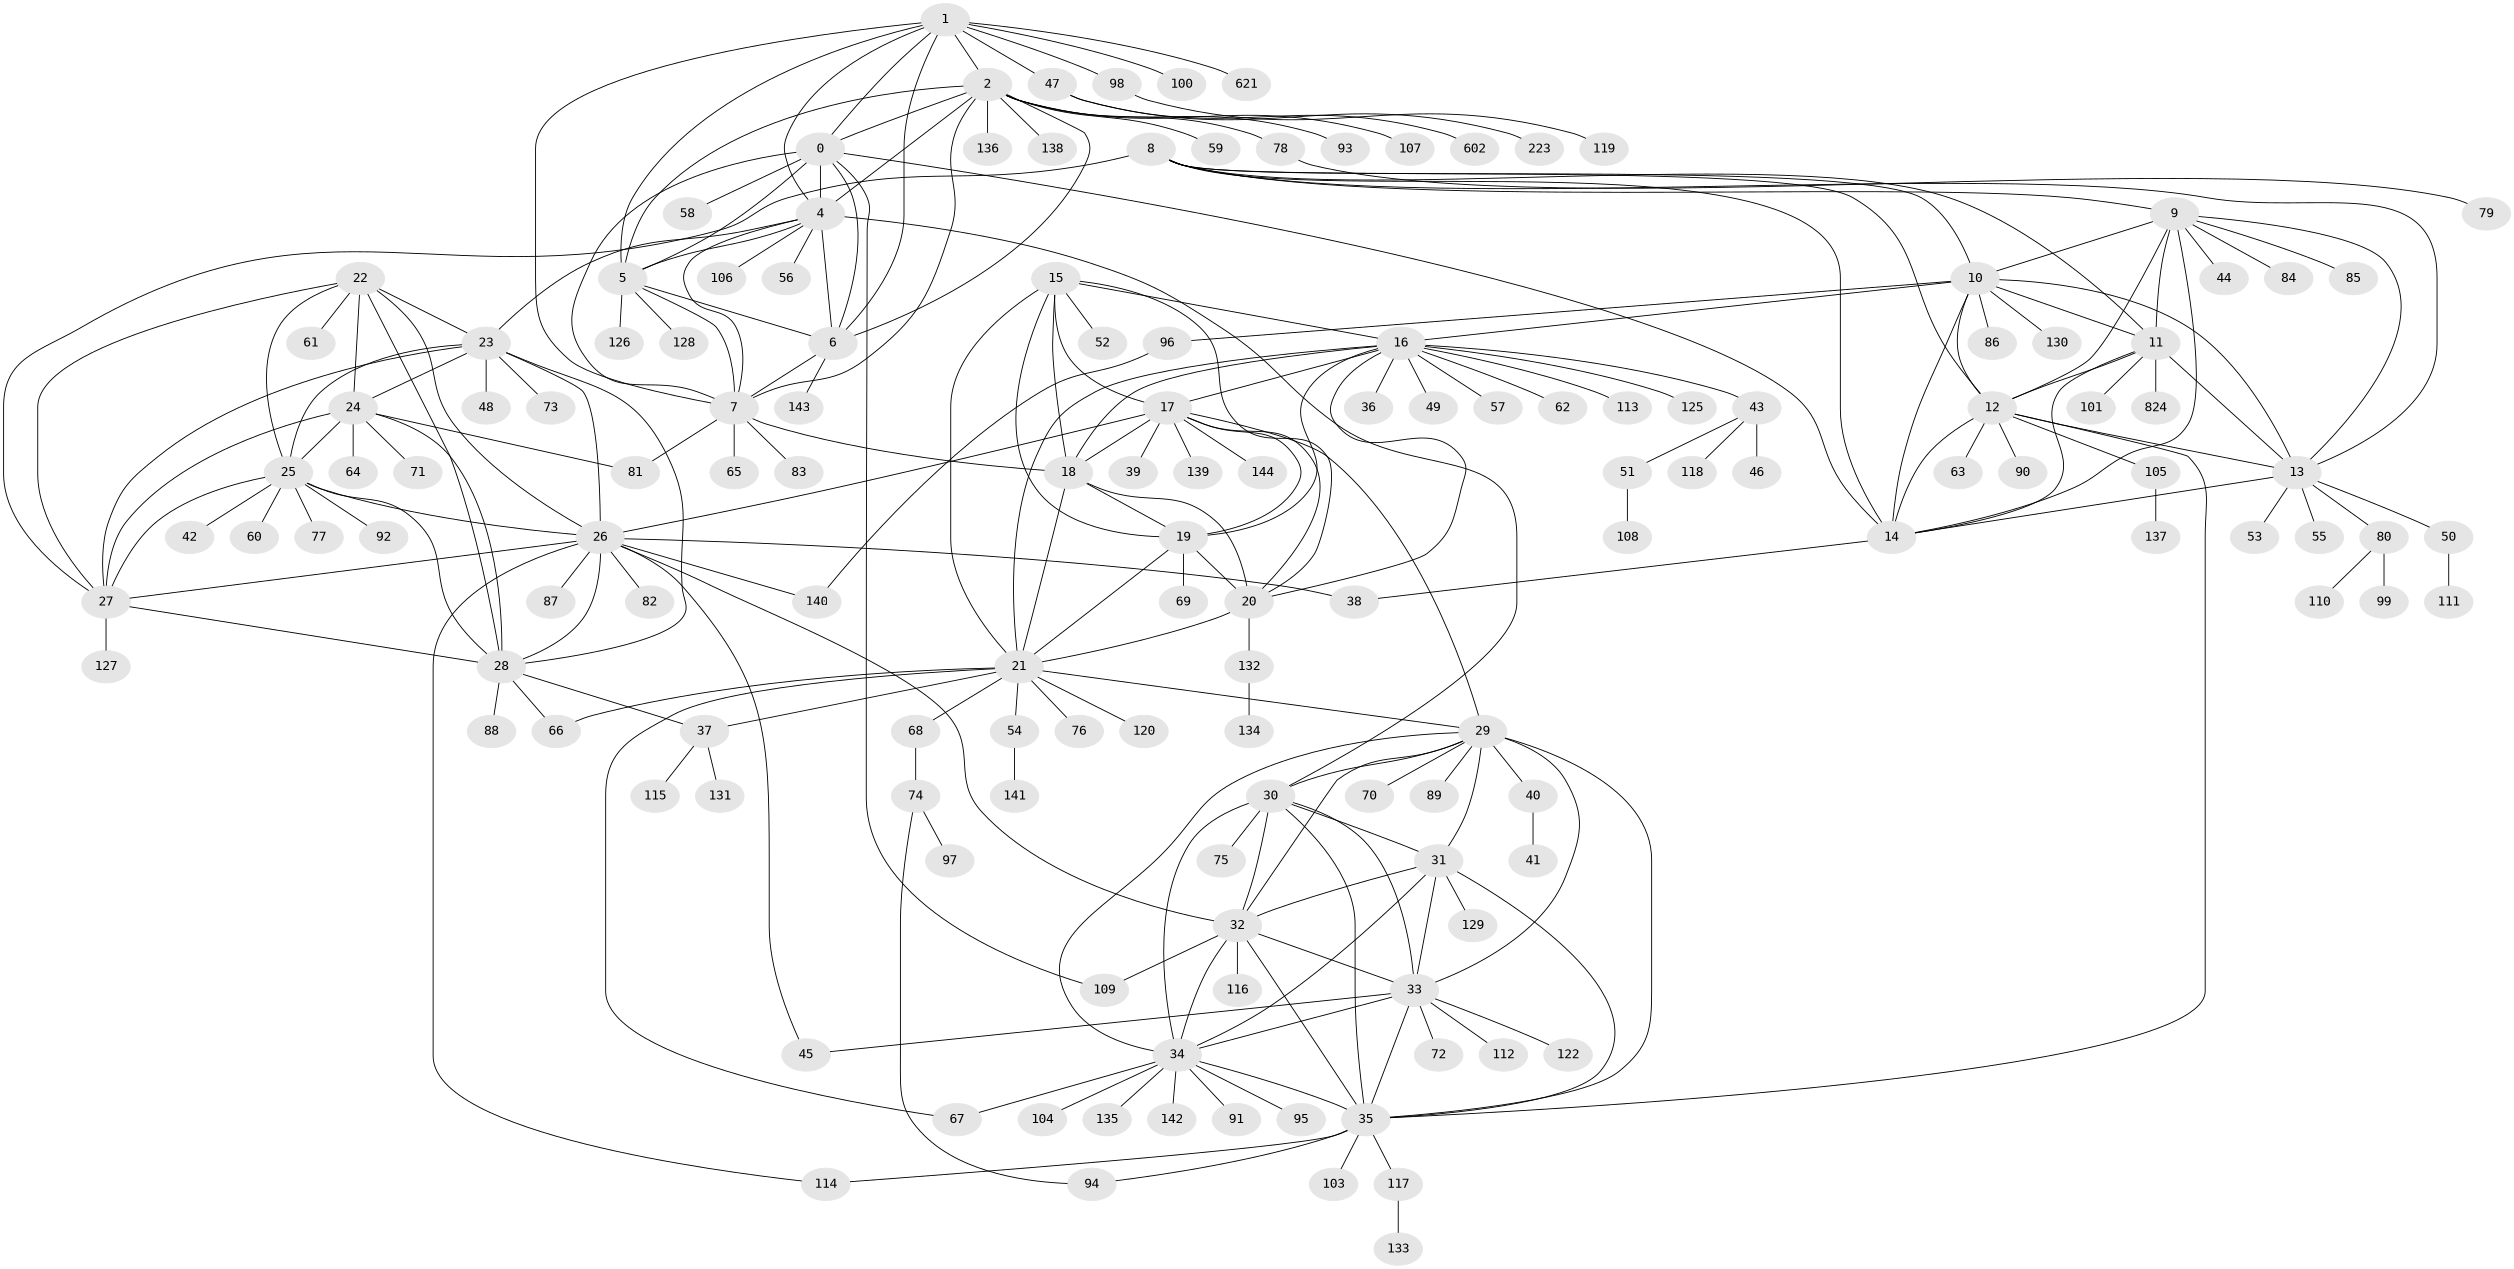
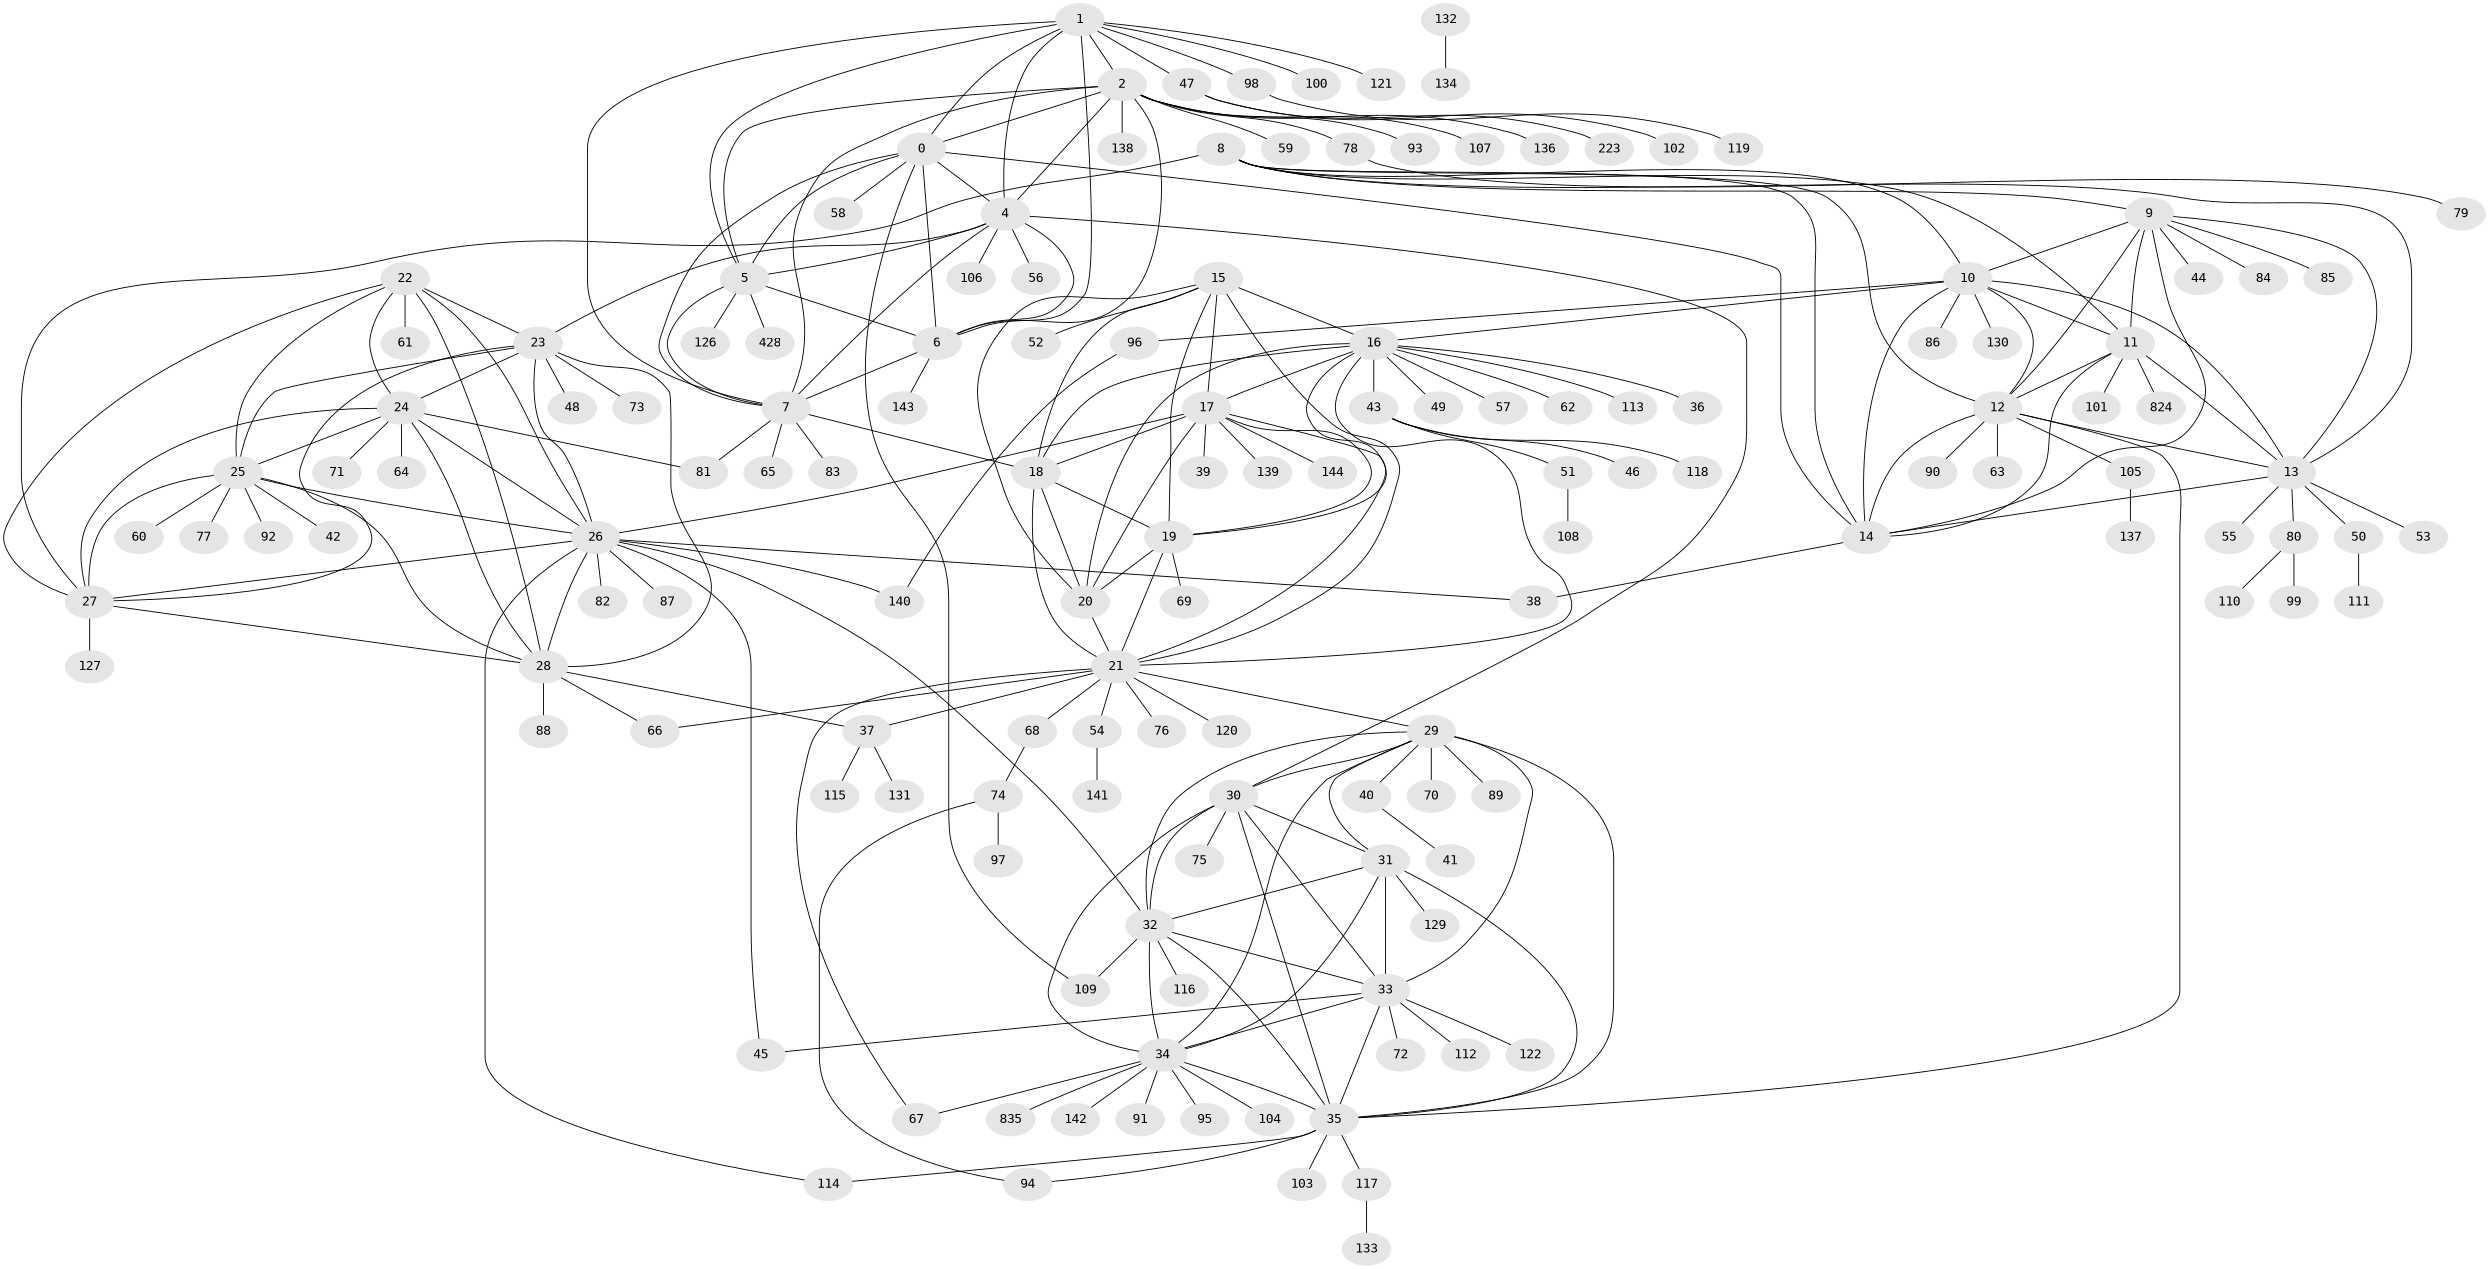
node "621": label "621" -> "121"
node "602": label "602" -> "102"
node "128": label "128" -> "428"
node "125": removed
edge "24" -- "26": added
edge "17" -- "29": now "17" -- "21"
edge "20" -- "132": removed
node "135": label "135" -> "835"
